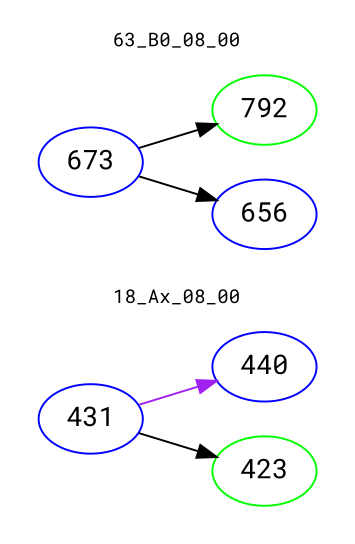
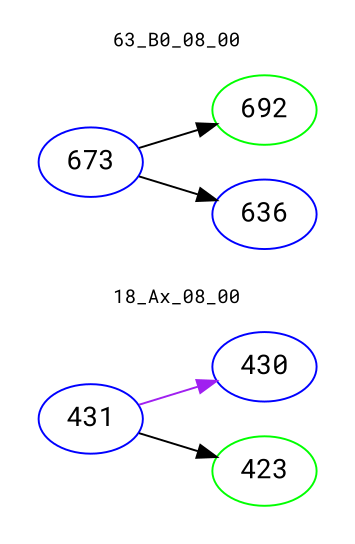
node "792": label "792" -> "692"
node "656": label "656" -> "636"
node "440": label "440" -> "430"
